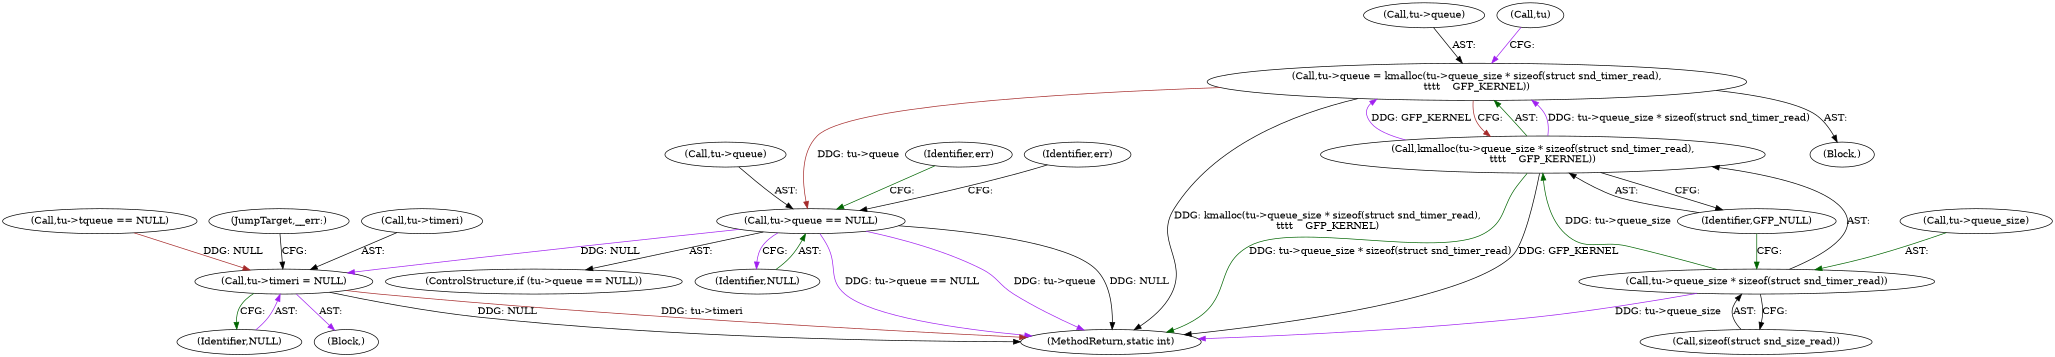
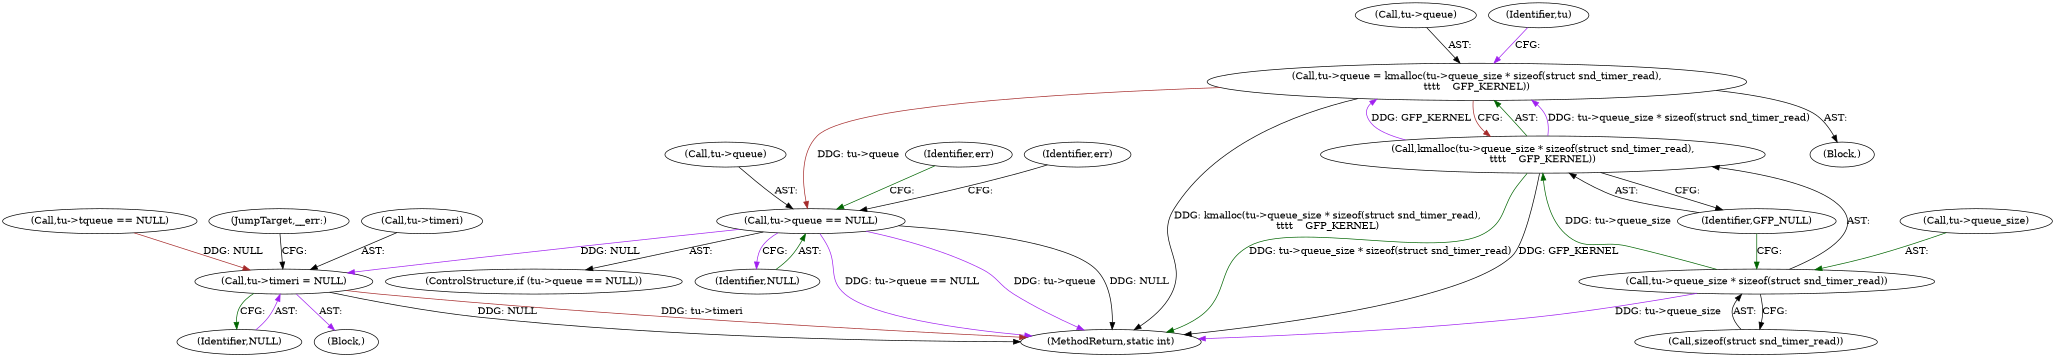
node "(Call,tu)": label "(Call,tu)" -> "(Identifier,tu)"
node "(Call,sizeof(struct snd_size_read))": label "(Call,sizeof(struct snd_size_read))" -> "(Call,sizeof(struct snd_timer_read))"
